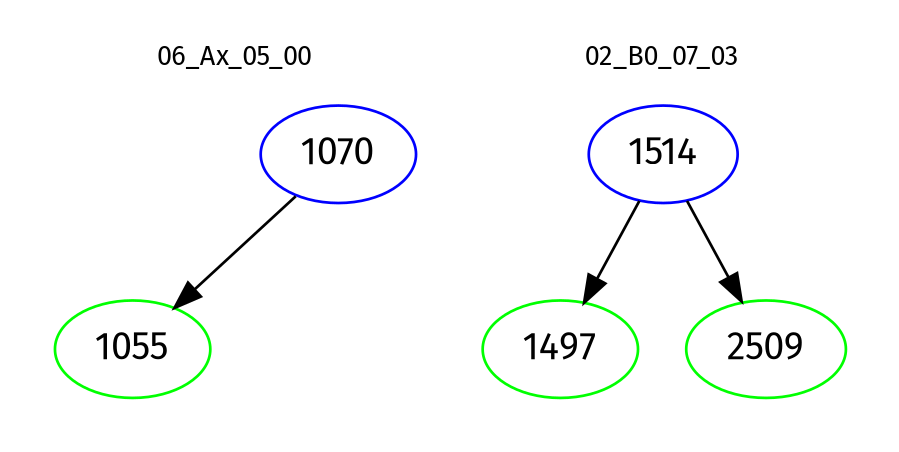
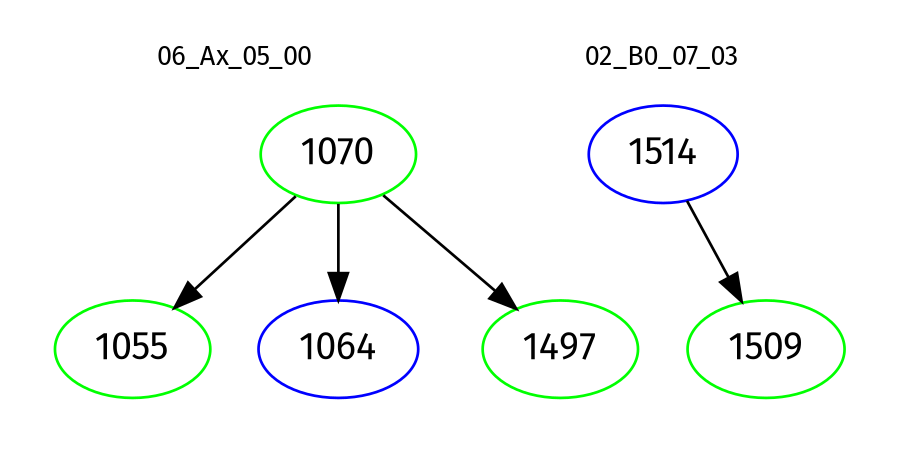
node "1070": color blue -> green
edge "1514" -> "1497": now "1070" -> "1497"
node "1064": added
node "2509": label "2509" -> "1509"
